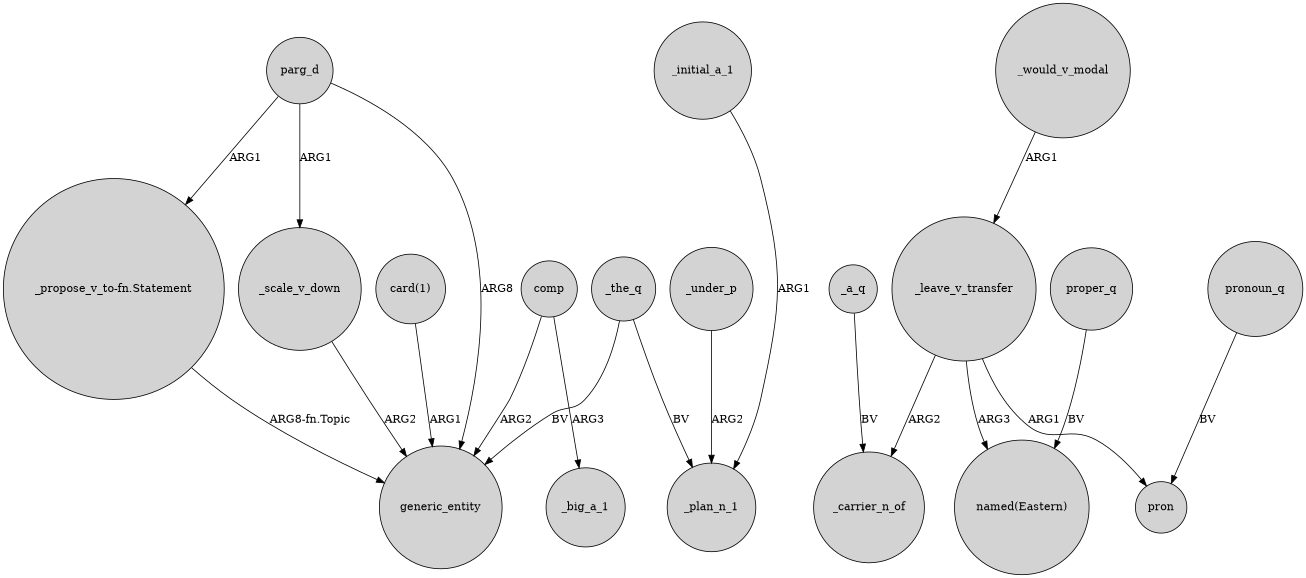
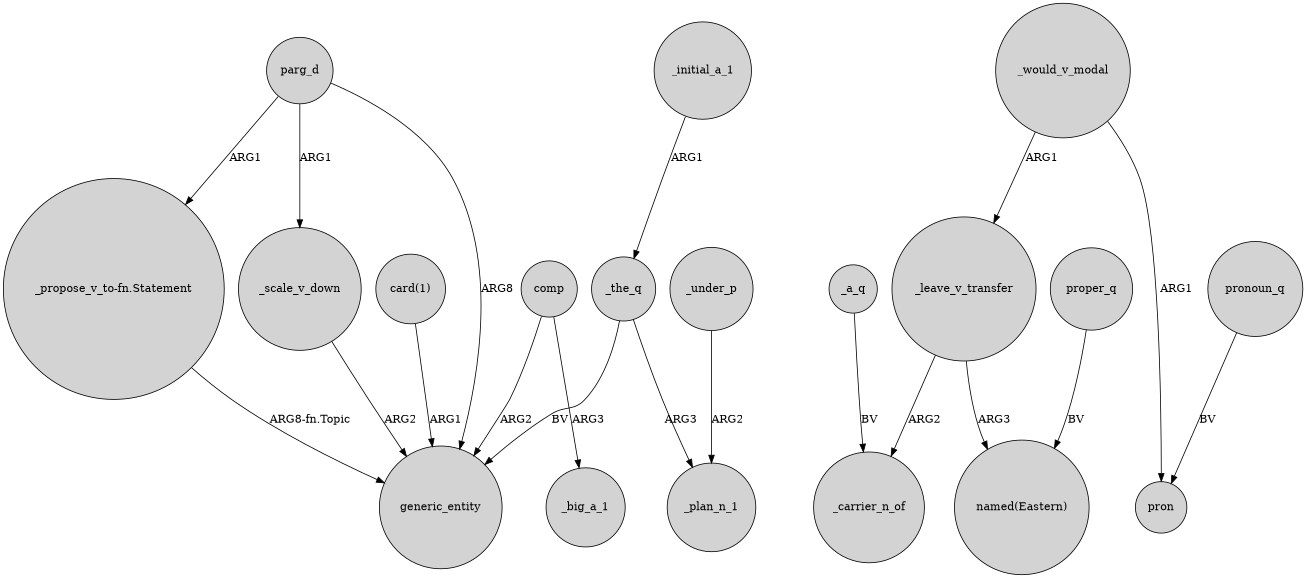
edge "_initial_a_1" -> "_plan_n_1": now "_initial_a_1" -> "_the_q"
edge "_the_q" -> "_plan_n_1": label "BV" -> "ARG3"
edge "_leave_v_transfer" -> "pron": now "_would_v_modal" -> "pron"
